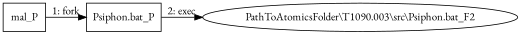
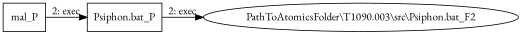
edge "mal_P" -> "Psiphon.bat_P": label "1: fork" -> "2: exec"
